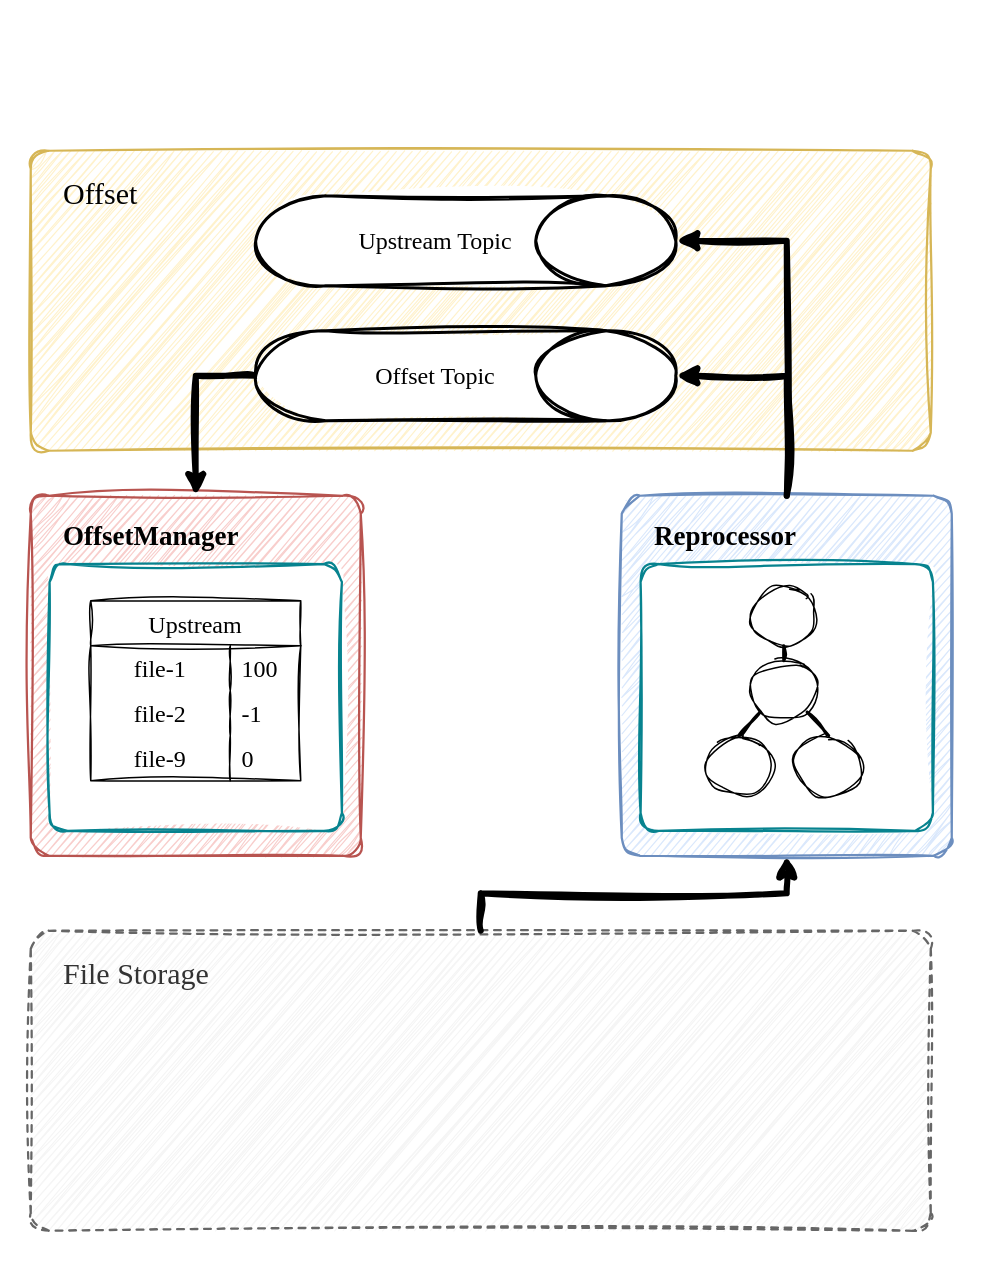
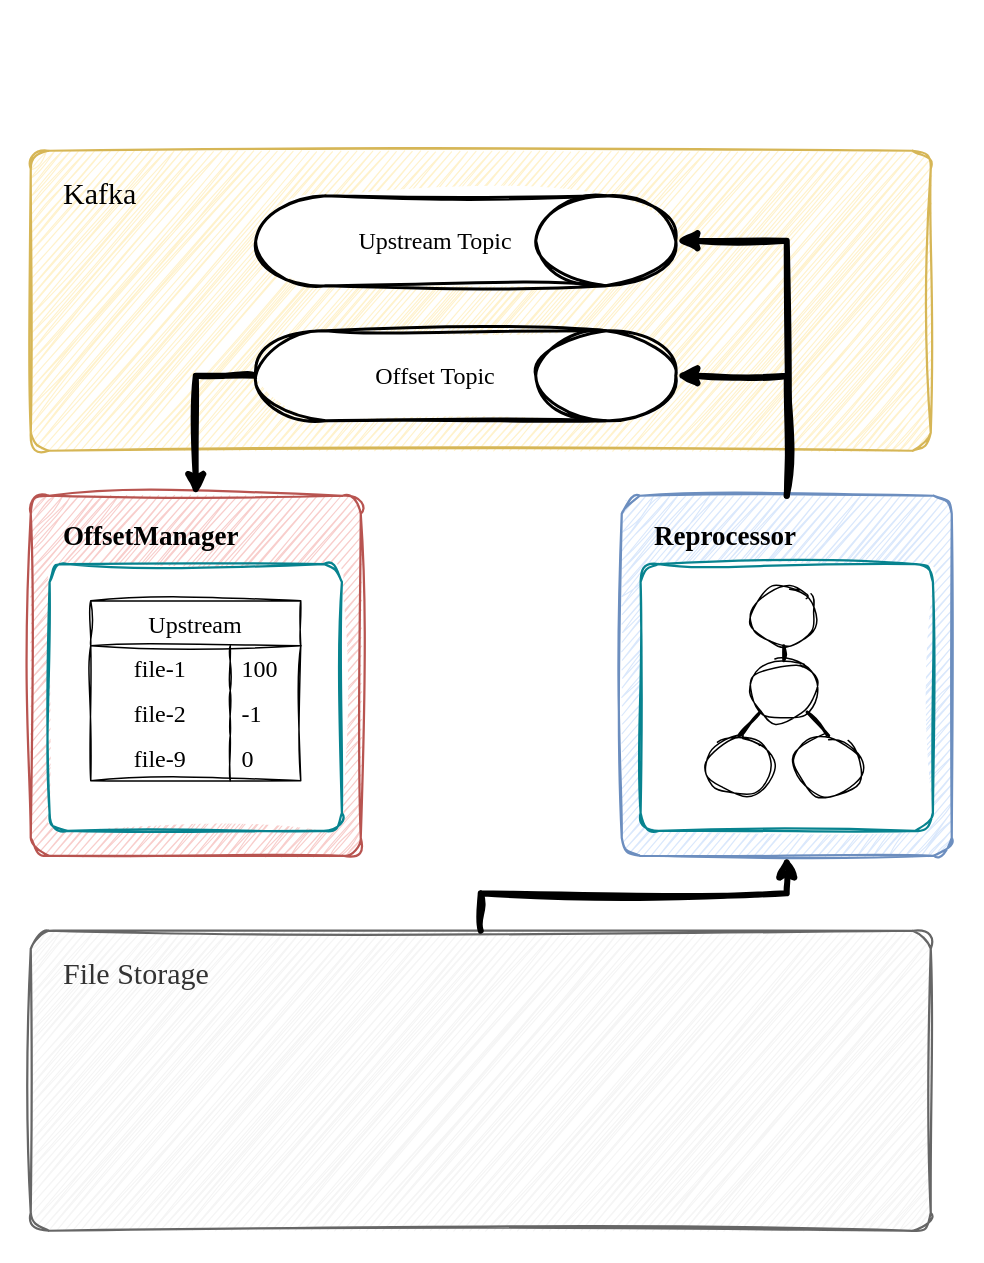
node "Offset": label "Offset" -> "Kafka"
node "File Storage": style dashed -> solid
